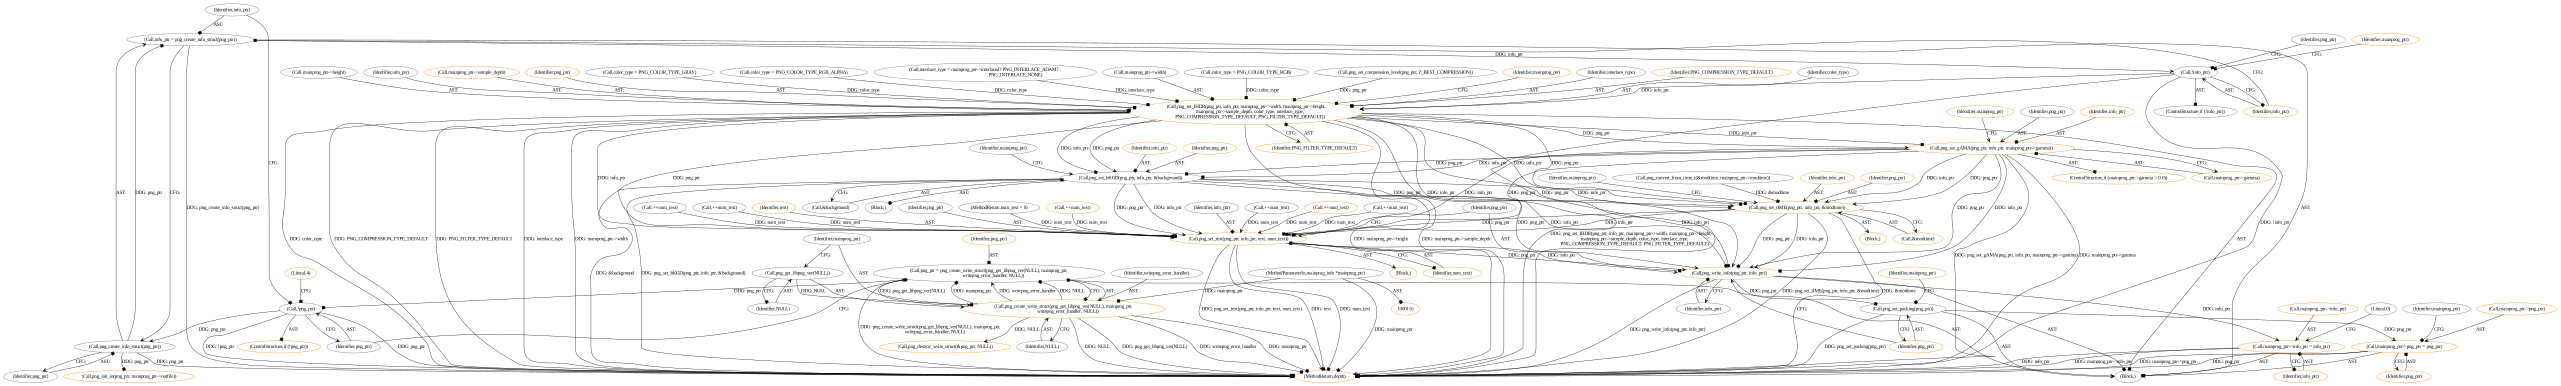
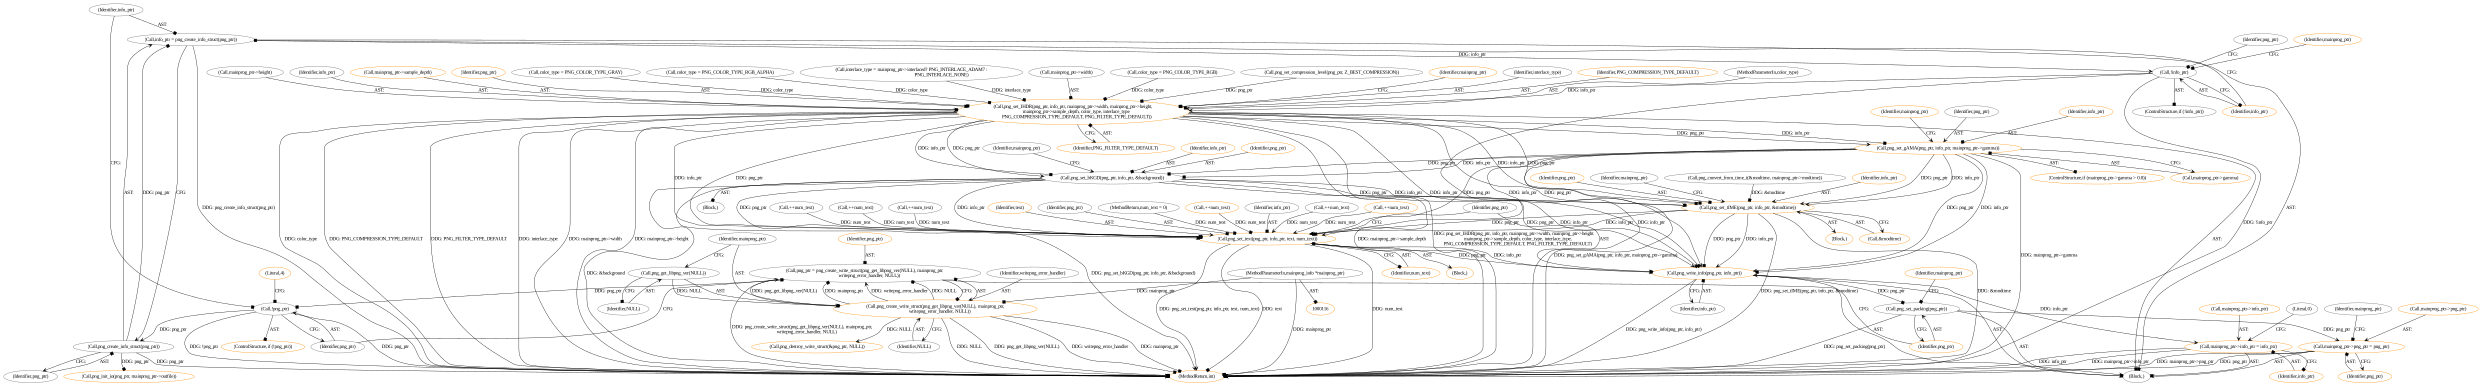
node "(Identifier,color_type)": label "(Identifier,color_type)" -> "(MethodParameterIn,color_type)"
node "(Call,&background)": removed
node "(MethodReturn,depth)": label "(MethodReturn,depth)" -> "(MethodReturn,int)"
